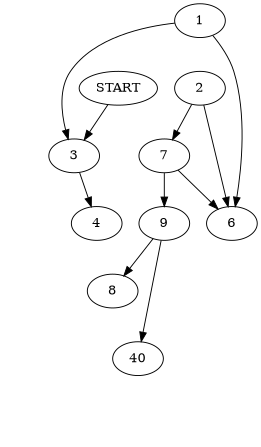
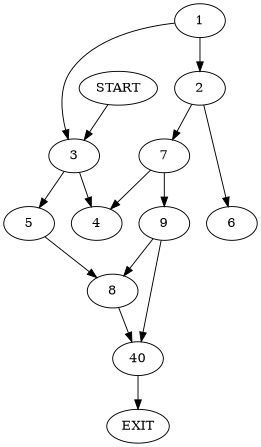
edge "1" -> "6": now "1" -> "2"
edge "7" -> "6": now "7" -> "4"
node "5": added
edge "8" -> "40": added
node "EXIT": added
